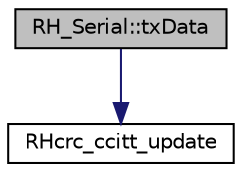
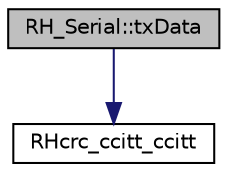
node "RHcrc_ccitt_update": label "RHcrc_ccitt_update" -> "RHcrc_ccitt_ccitt"
